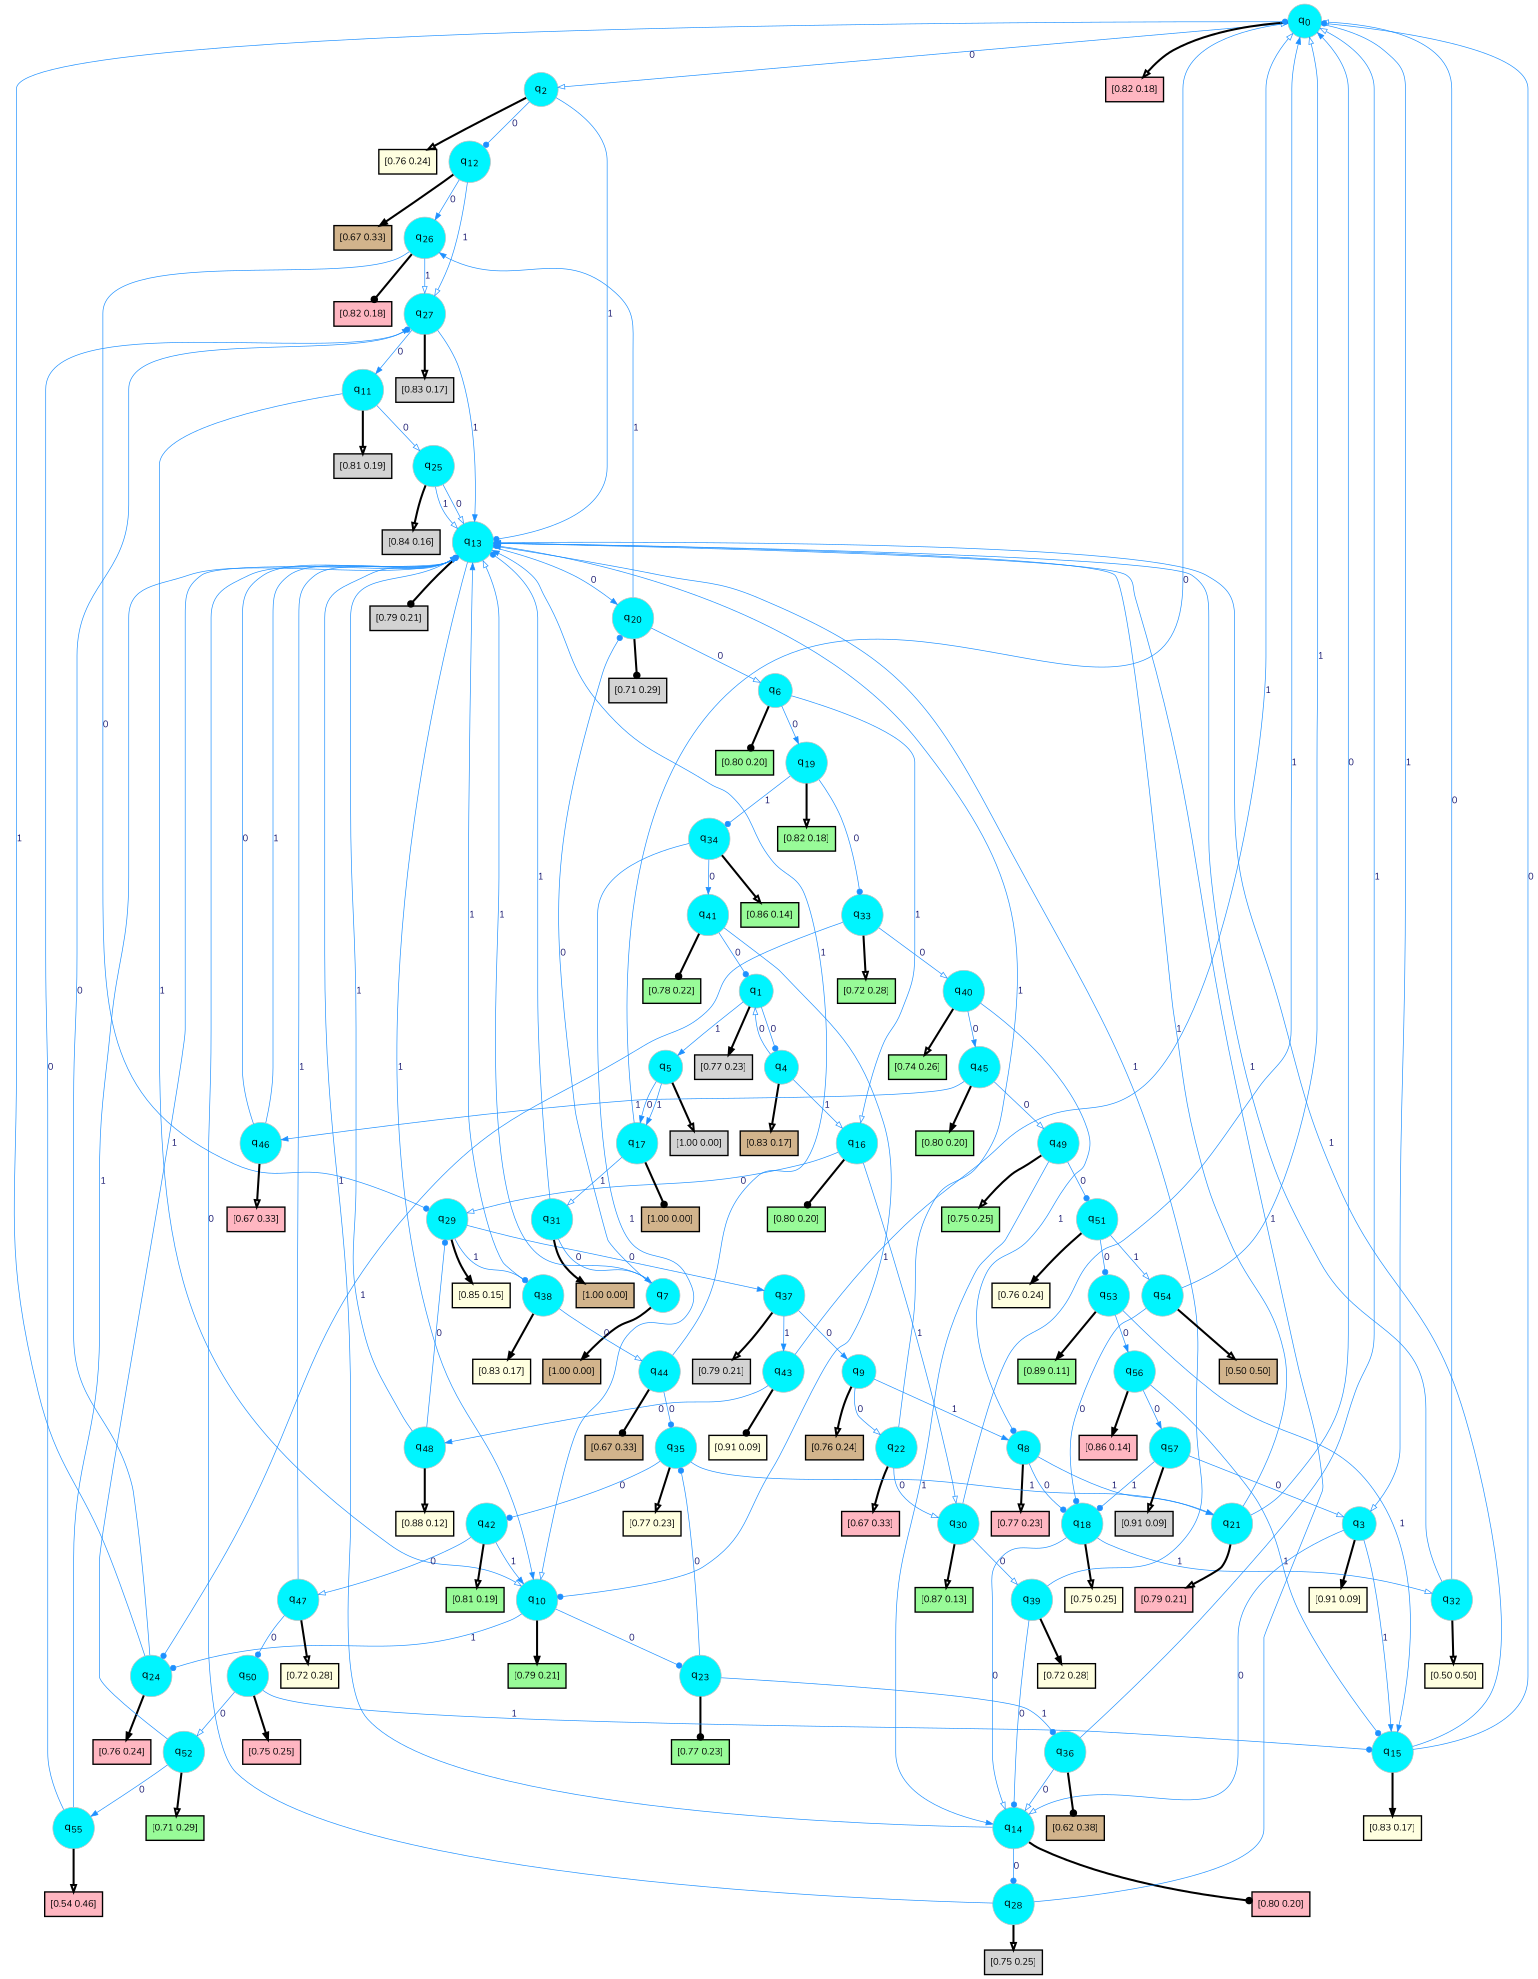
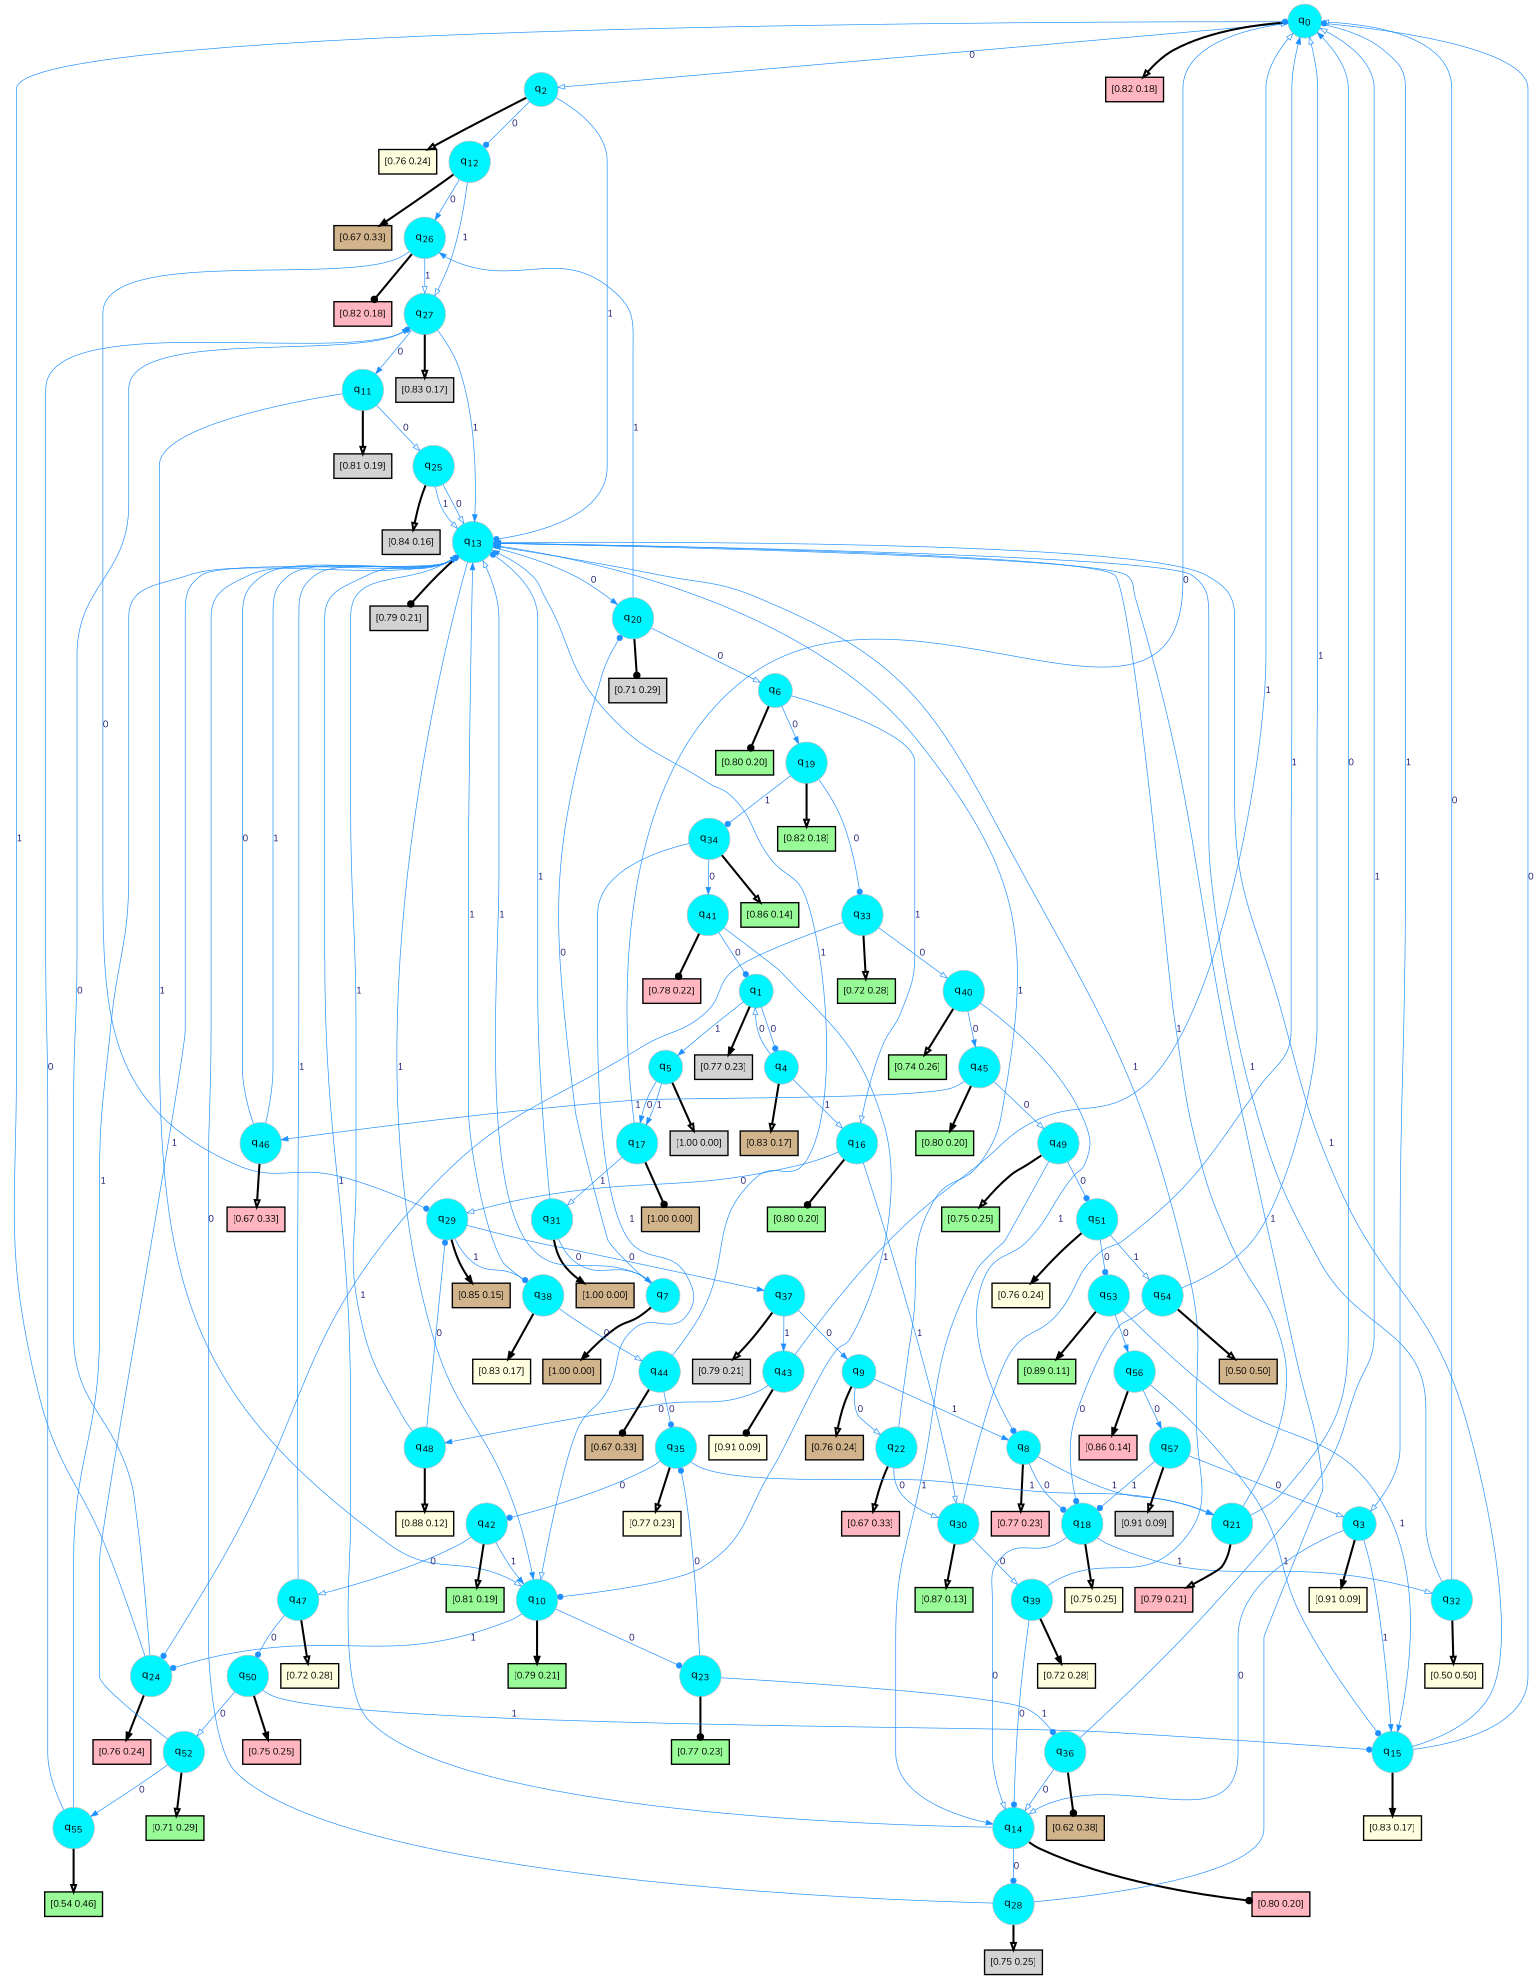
node "[0.78 0.22]": fillcolor palegreen -> lightpink
node "[0.85 0.15]": fillcolor lightyellow -> tan
node "[0.54 0.46]": fillcolor lightpink -> palegreen
